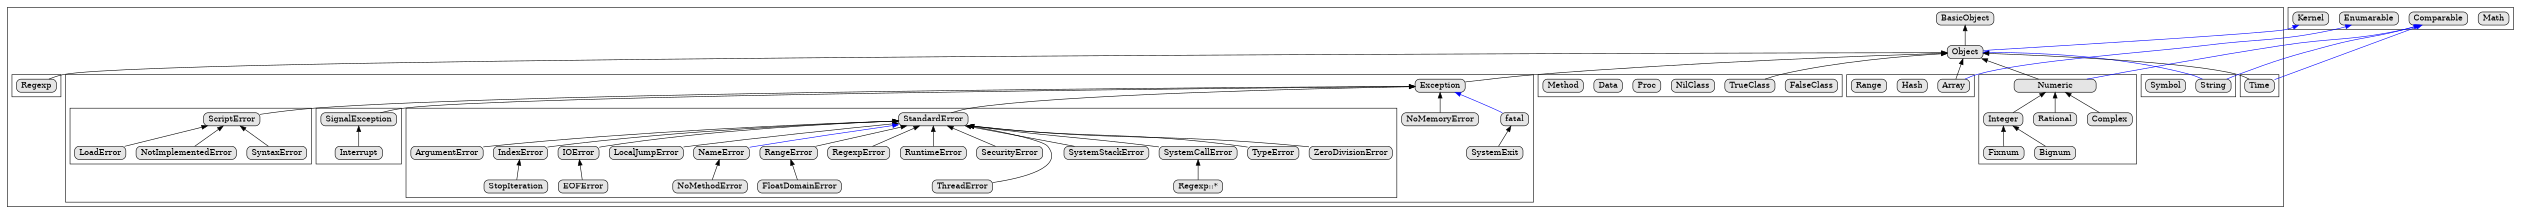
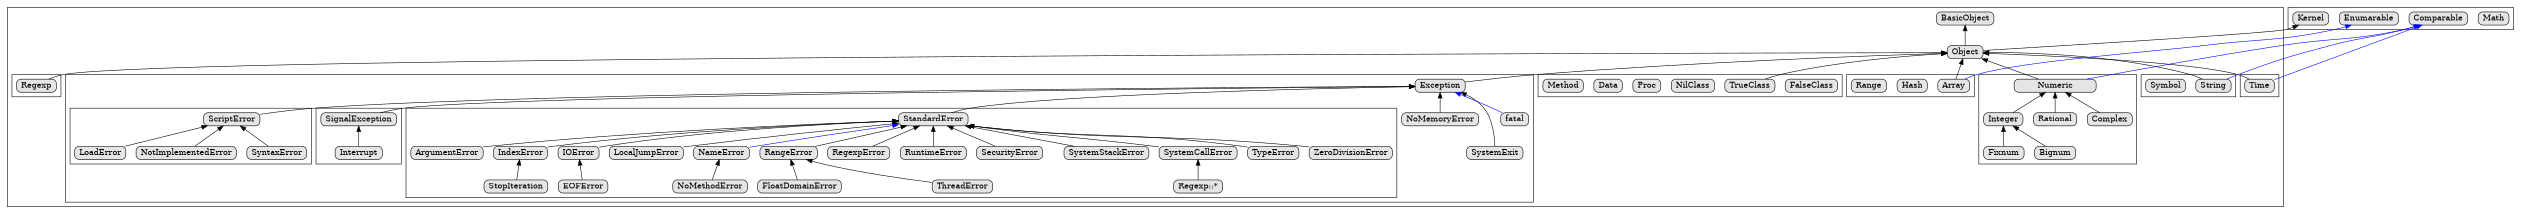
edge "Object" -> "Kernel": color blue -> black
edge "String" -> "Object": color blue -> black
edge "SystemExit" -> "fatal": now "SystemExit" -> "Exception"
edge "ThreadError" -> "StandardError": now "ThreadError" -> "RangeError"
